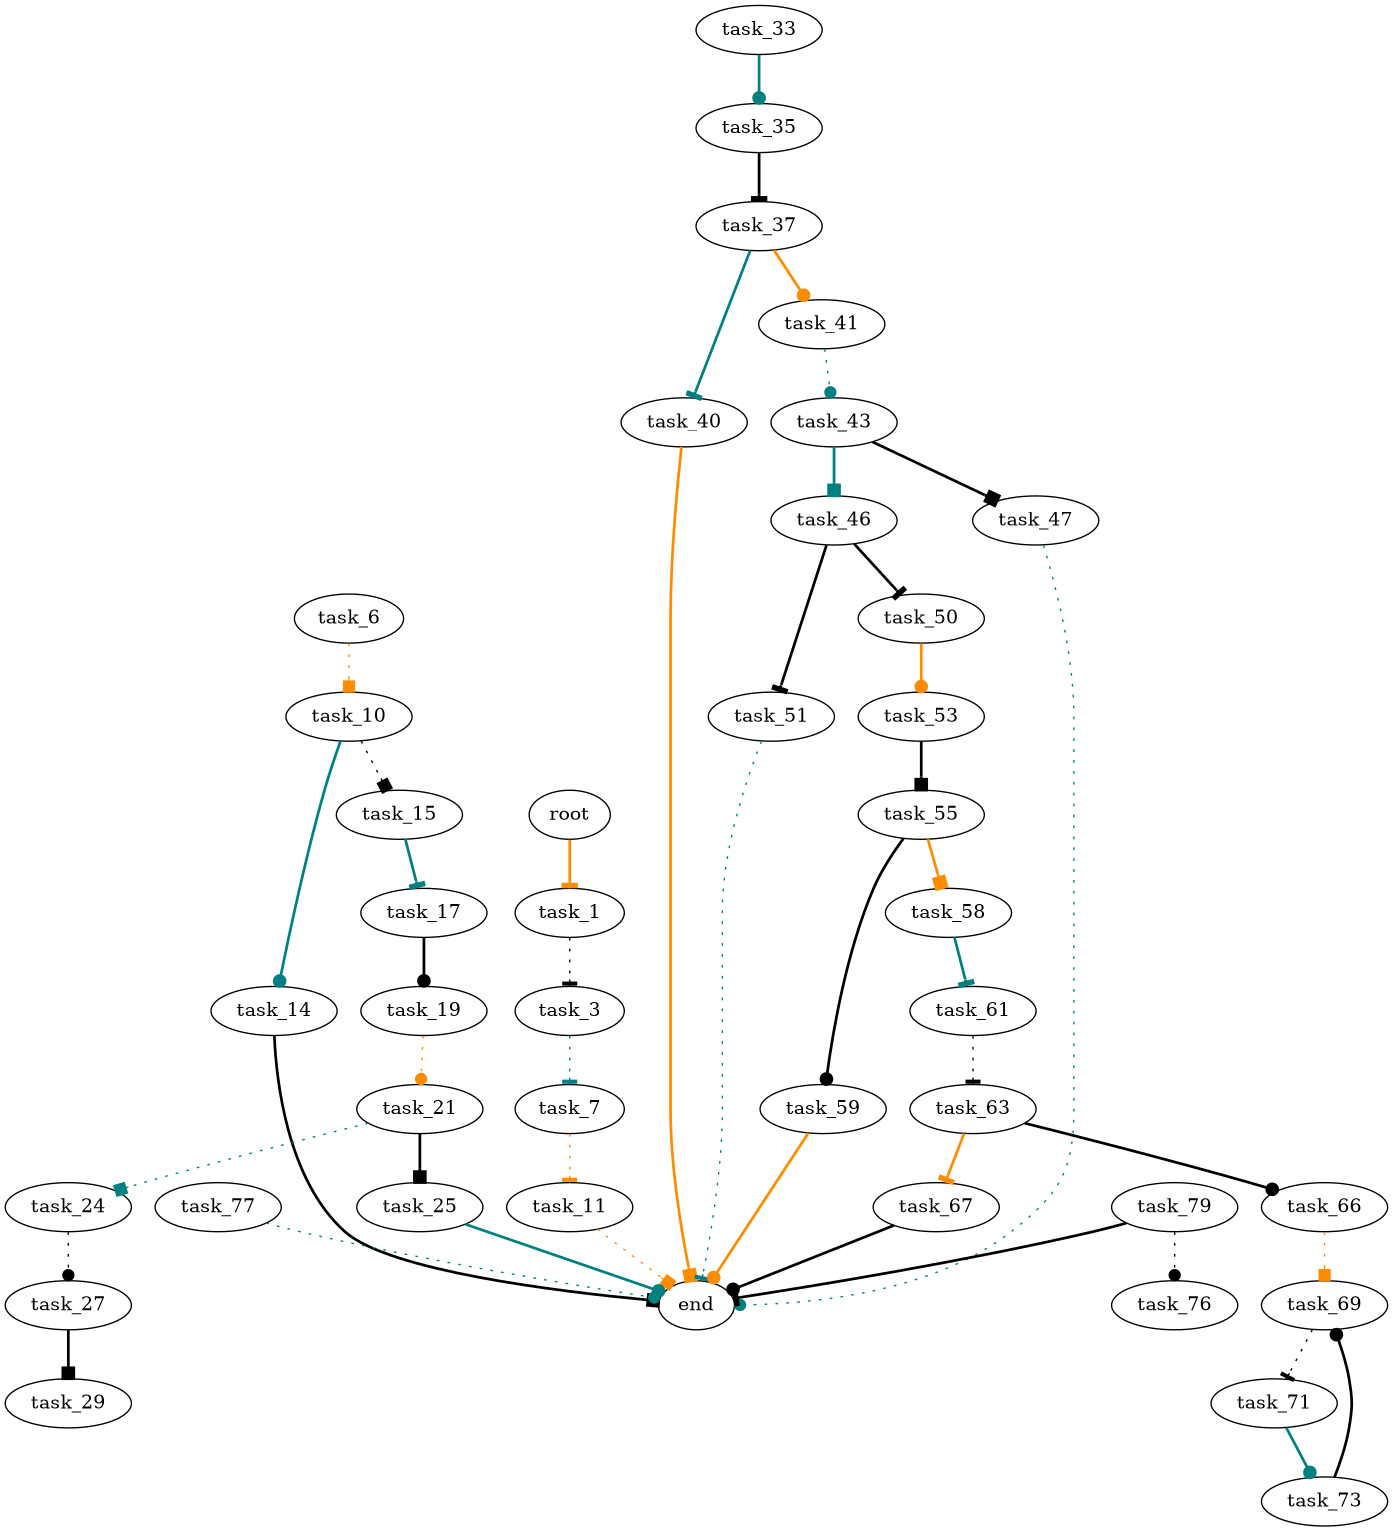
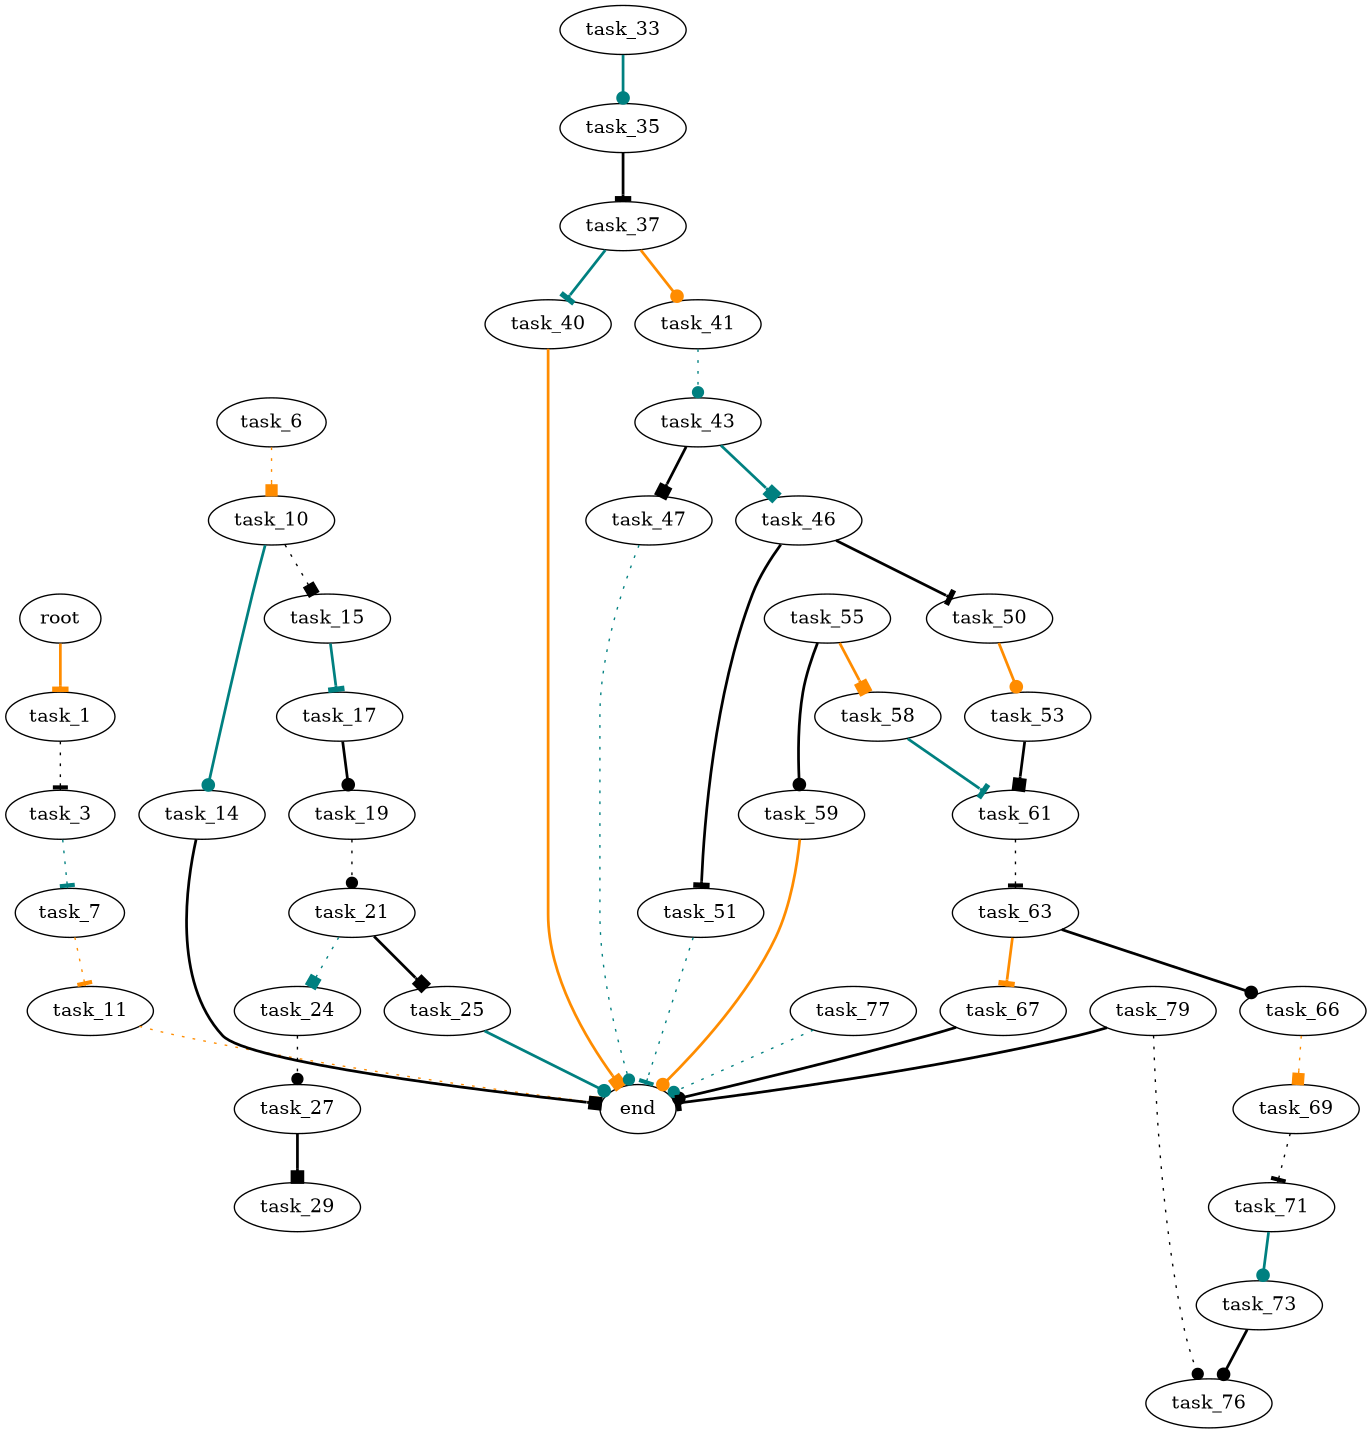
edge "task_53" -> "task_55": now "task_53" -> "task_61"
edge "task_19" -> "task_21": color darkorange -> black
edge "task_73" -> "task_69": now "task_73" -> "task_76"
